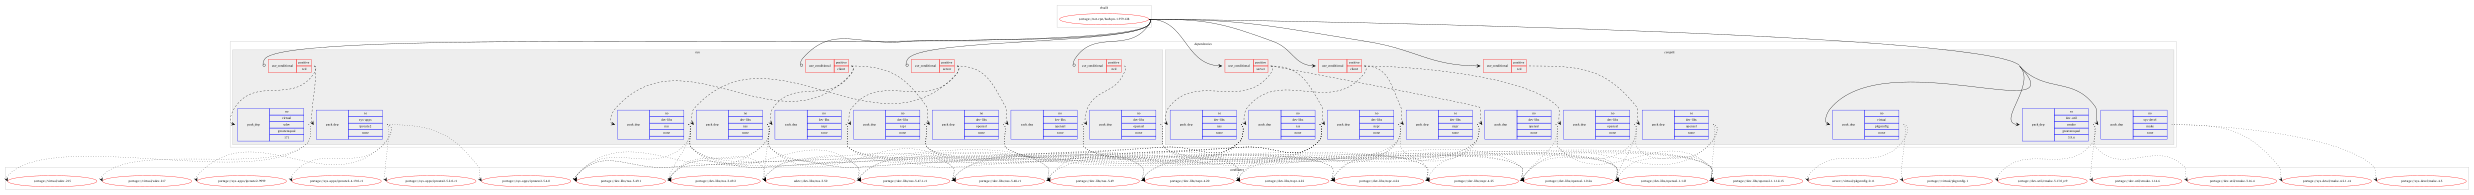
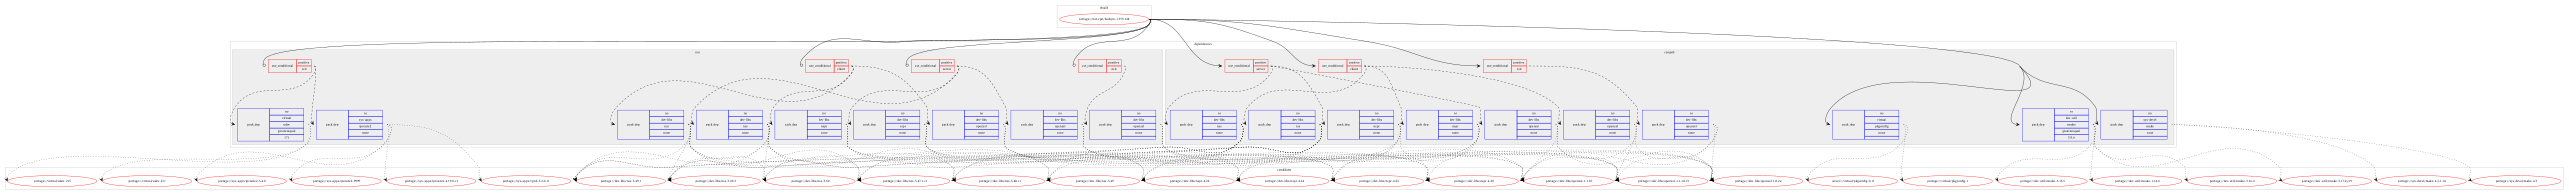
node "portage://sys-apps/iproute2-5.2.0-r1": label "portage://sys-apps/iproute2-5.2.0-r1" -> "portage://sys-apps/vpn2-5.2.0-r1"
node "udev://dev-libs/nss-3.50": label "udev://dev-libs/nss-3.50" -> "portage://dev-libs/nss-3.50"
node "portage://dev-util/cmake-3.13.5": added
